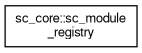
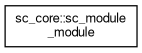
node "sc_core::sc_module _registry": label "sc_core::sc_module _registry" -> "sc_core::sc_module _module"
